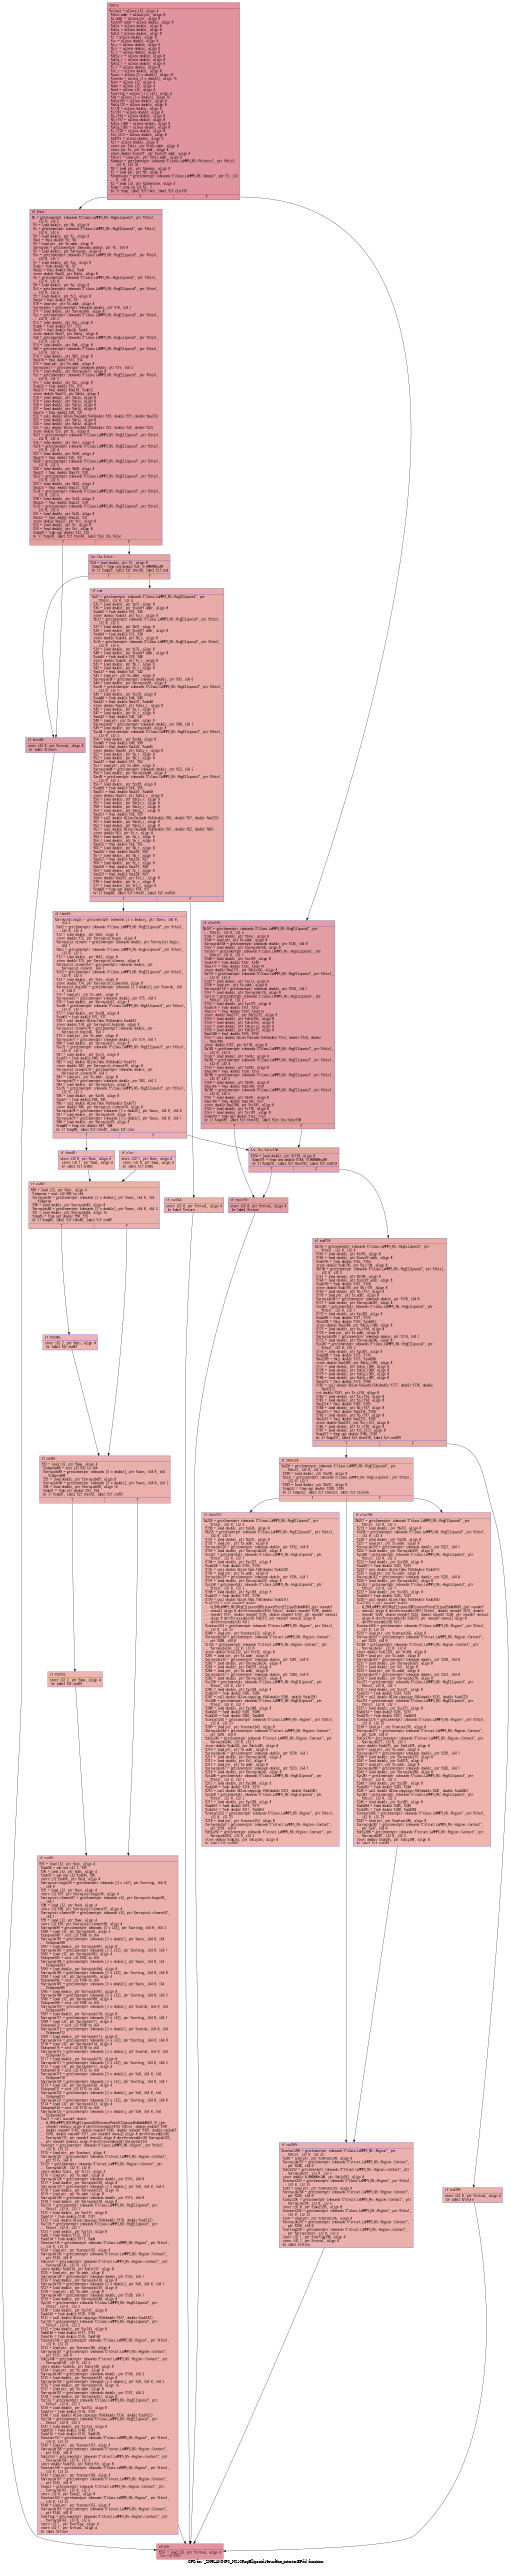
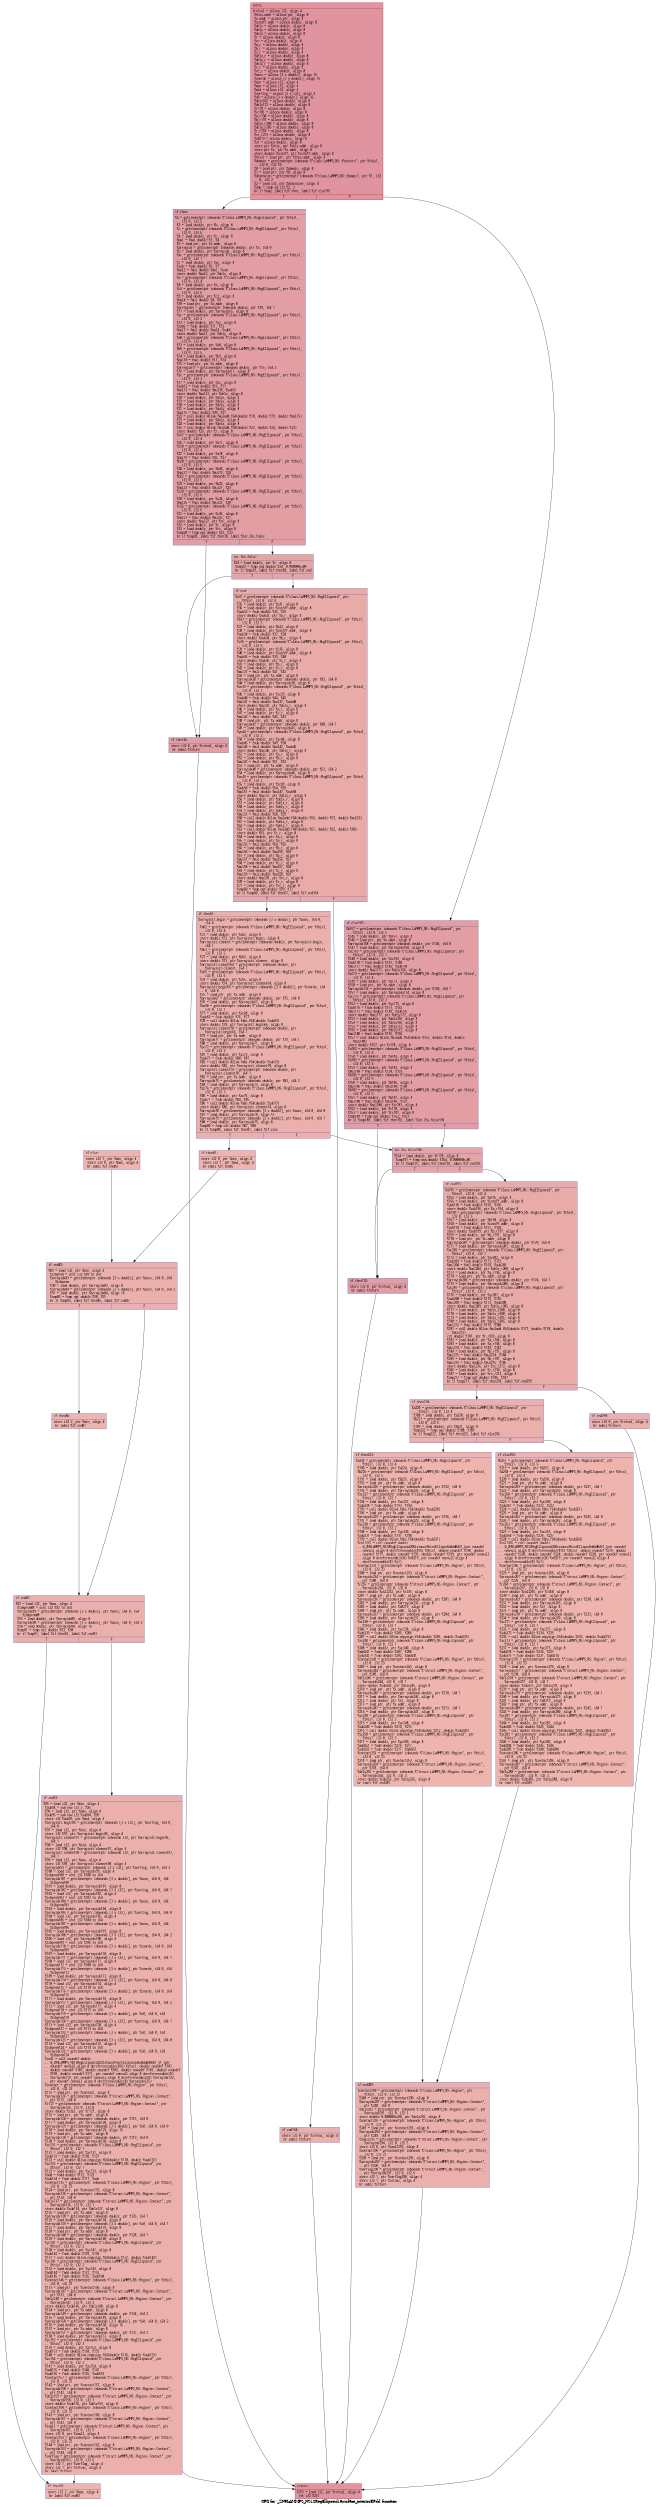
edge "if.then92:" -> "if.end93:": reversed
edge "if.then218:" -> "if.end289:": now "if.then223:" -> "if.end289:"
